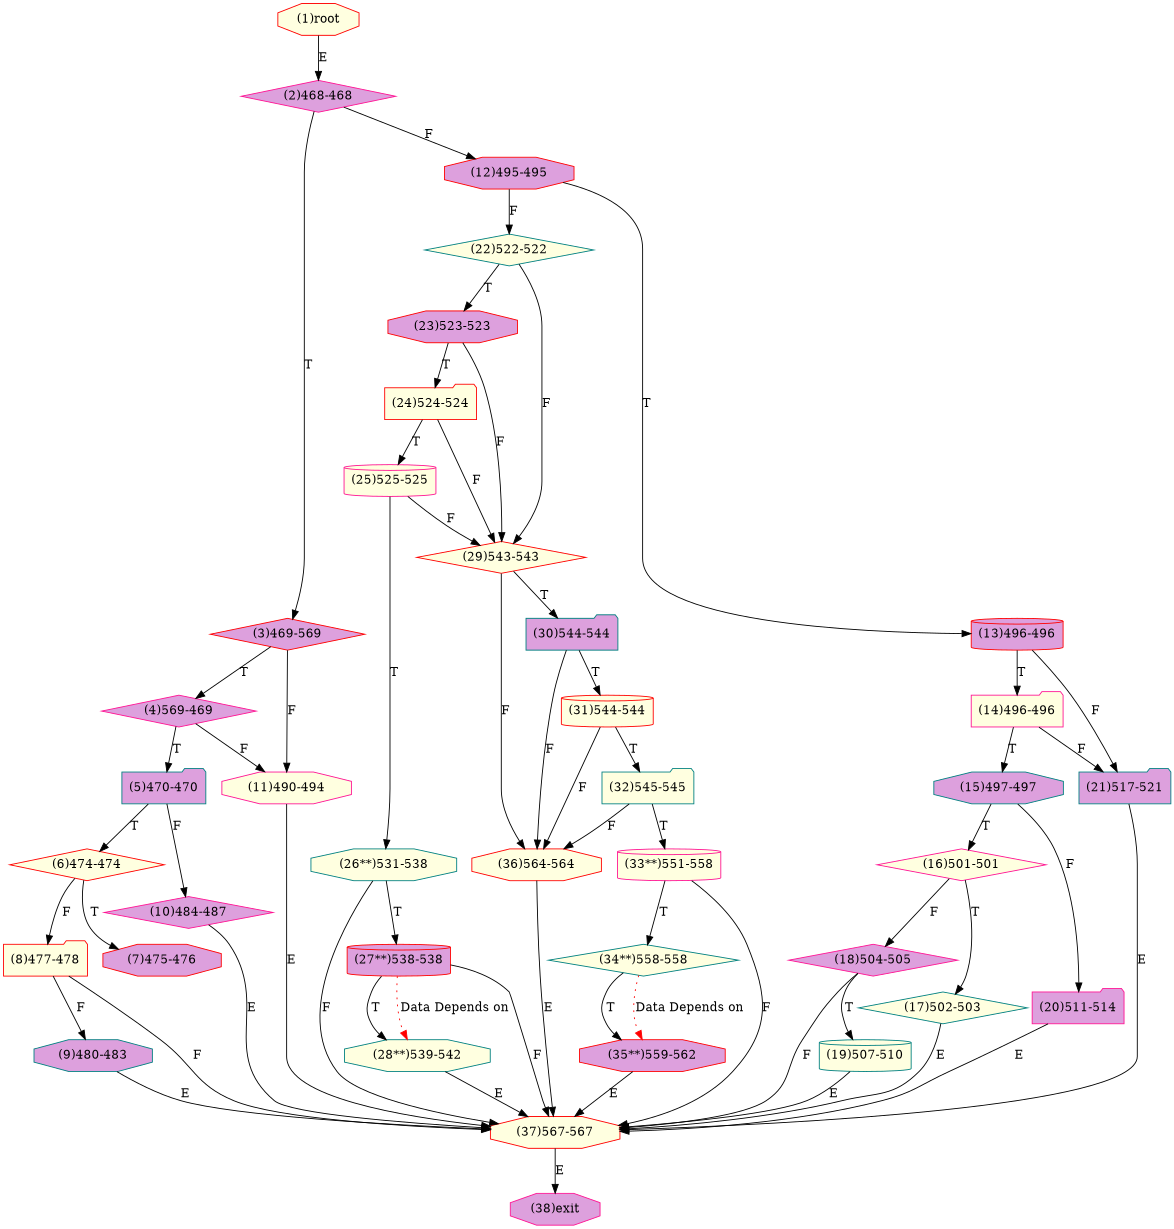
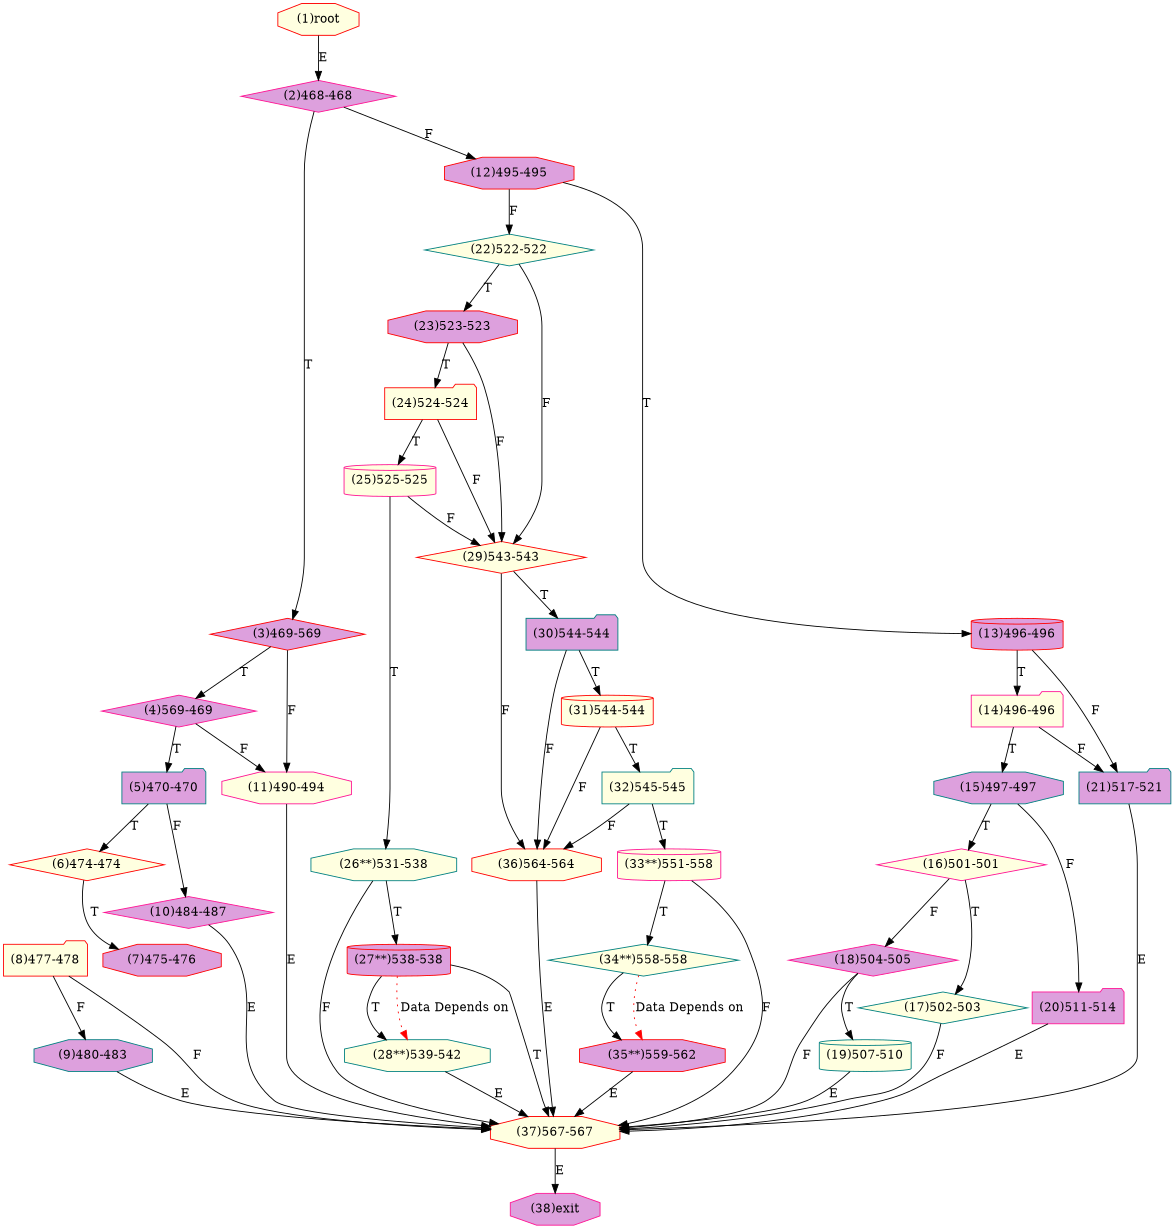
edge "(6)474-474" -> "(8)477-478": removed, label "F"
edge "(27**)538-538" -> "(37)567-567": label "F" -> "T"
edge "(17)502-503" -> "(37)567-567": label "E" -> "F"
